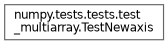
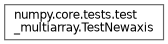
node "numpy.tests.tests.test _multiarray.TestNewaxis": label "numpy.tests.tests.test _multiarray.TestNewaxis" -> "numpy.core.tests.test _multiarray.TestNewaxis"
